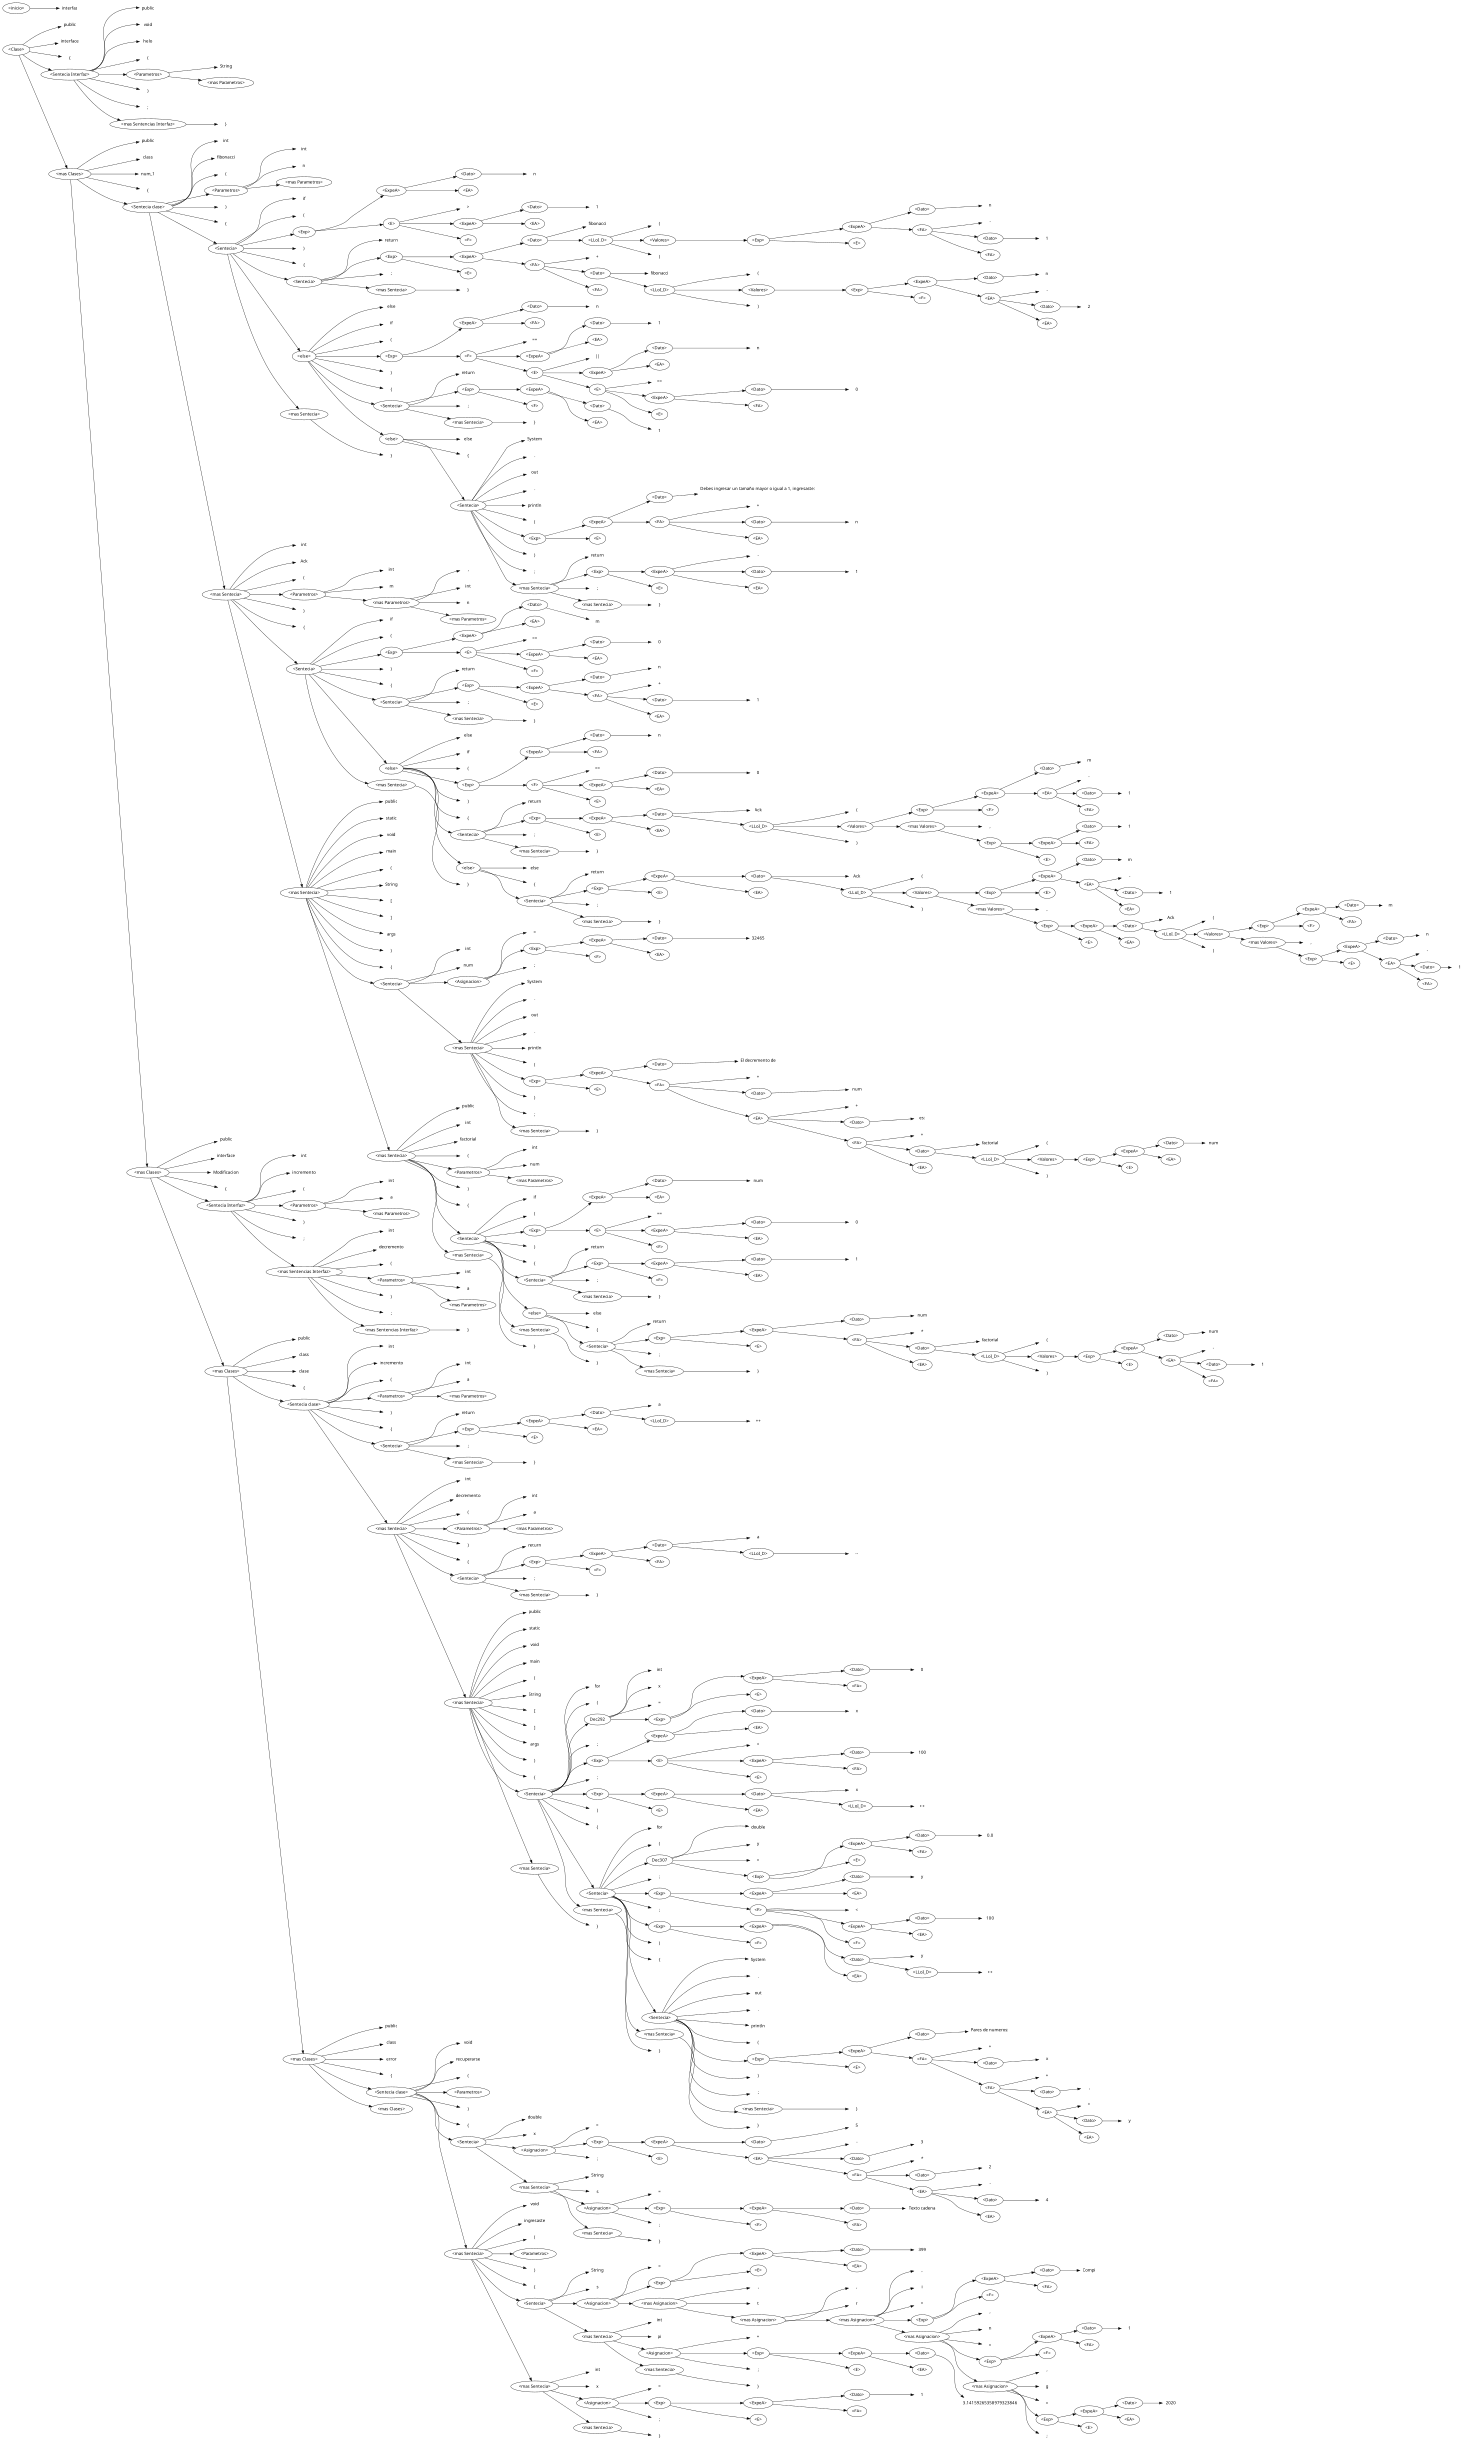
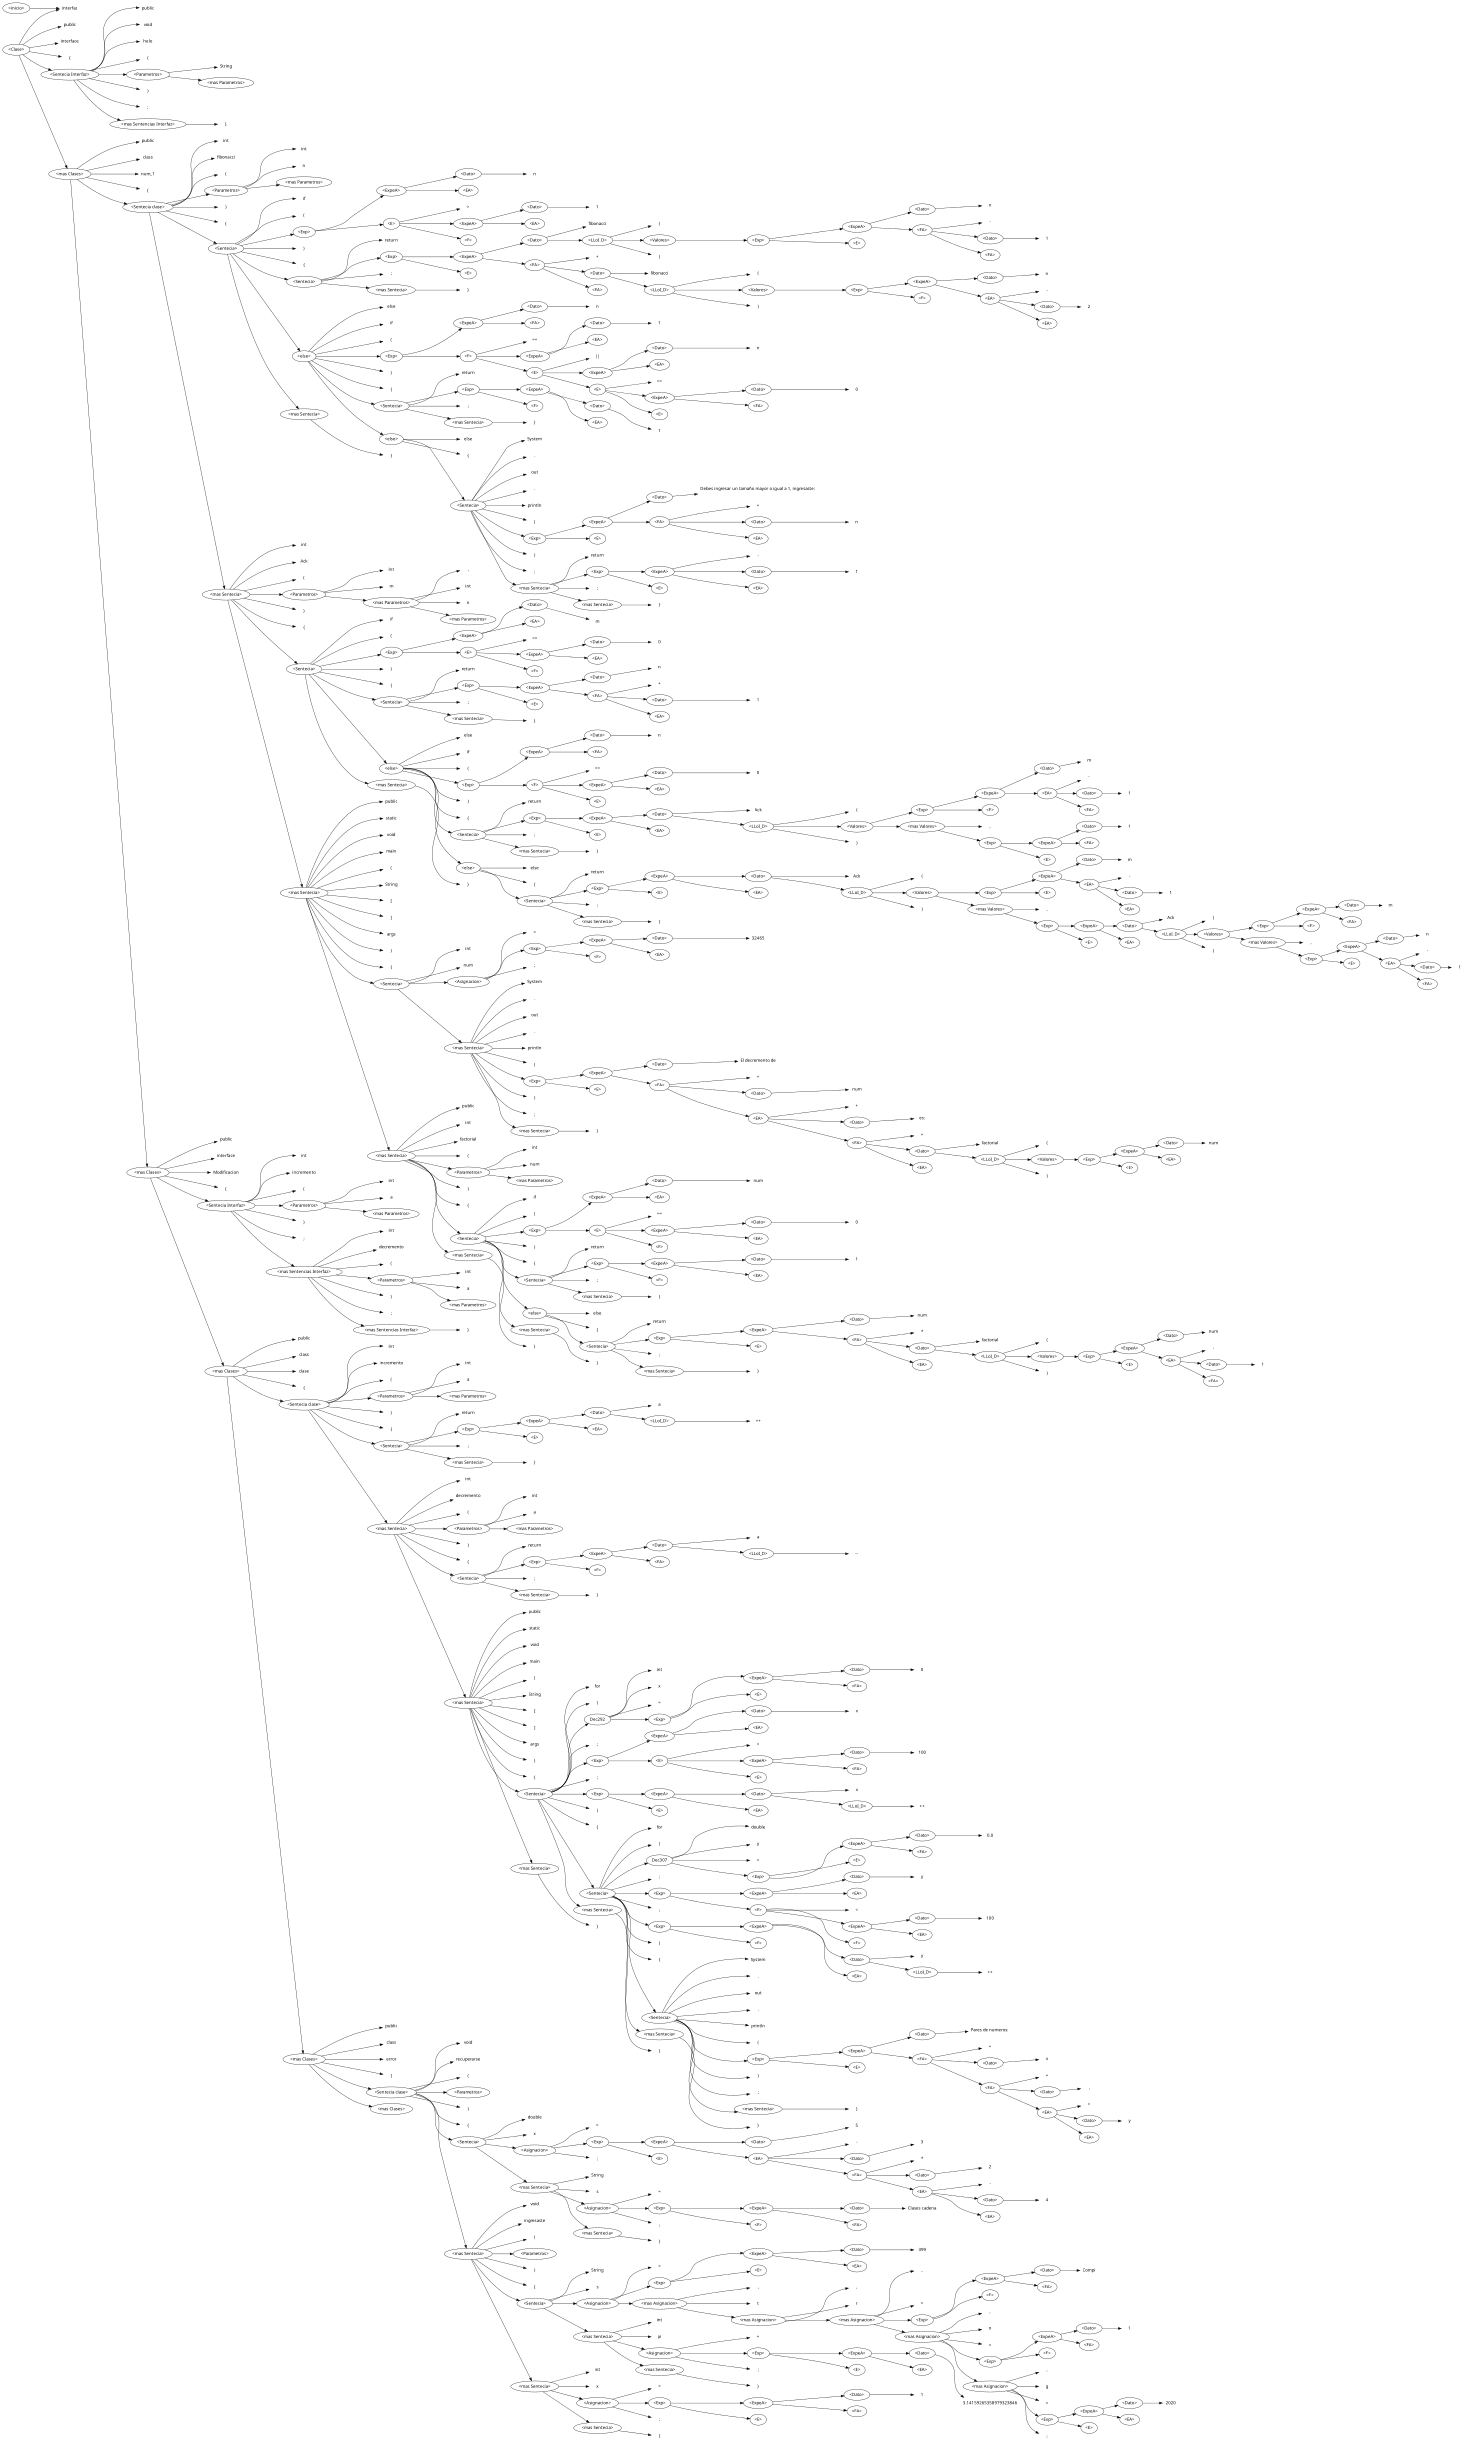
edge "<Clase>" -> "interfaz": added
node "Texto cadena": label "Texto cadena" -> "Clases cadena"
node "i": removed
